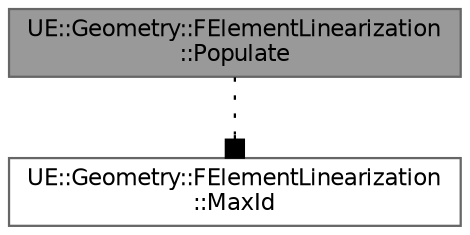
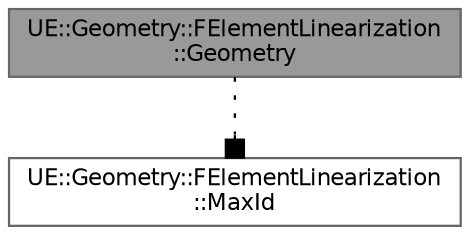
node "UE::Geometry::FElementLinearization ::Populate": label "UE::Geometry::FElementLinearization ::Populate" -> "UE::Geometry::FElementLinearization ::Geometry"
